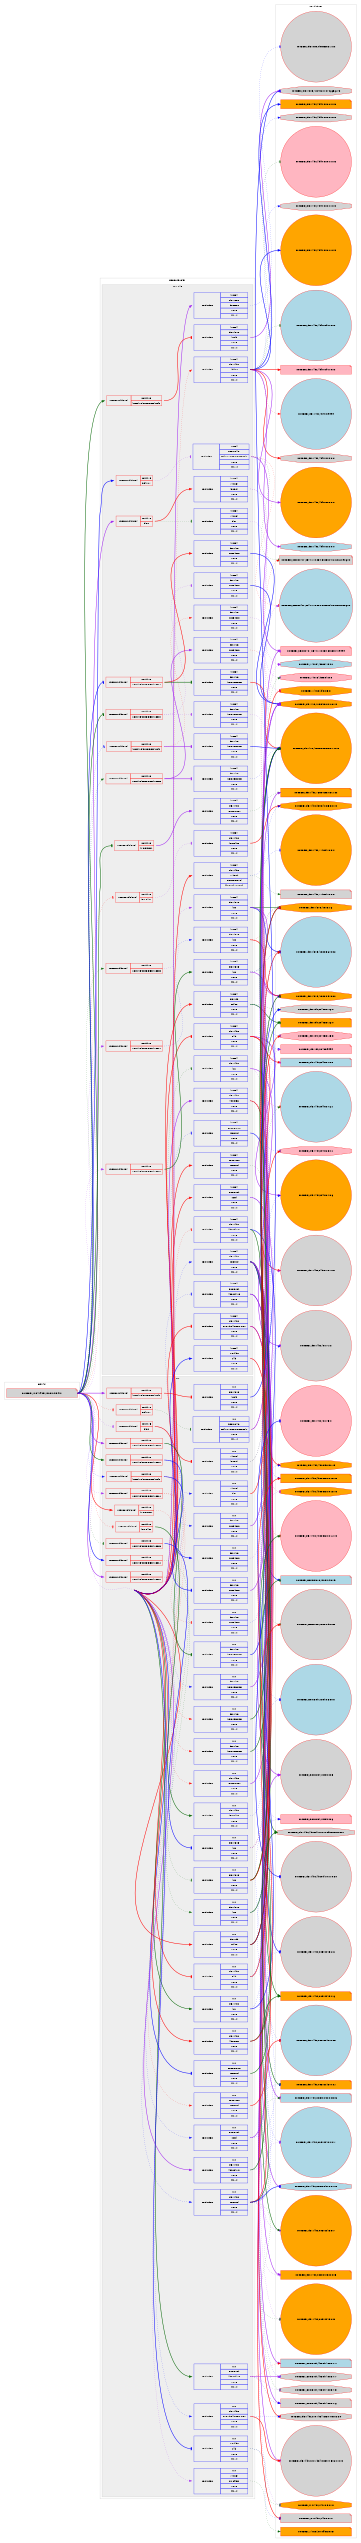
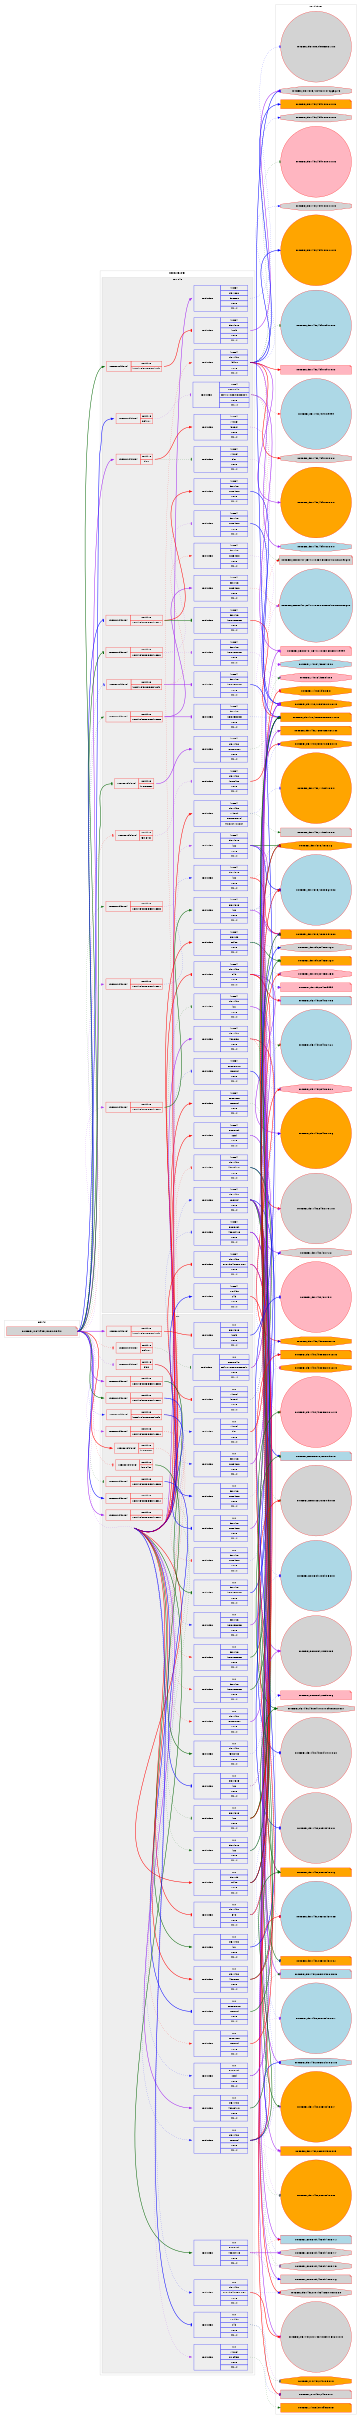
node "portage://dev-lua/lua-argparse-0.7.1-r1": shape circle -> note
node "portage://dev-lang/lua-5.1.5-r200": shape octagon -> note
node "portage://dev-libs/icu-74.2": shape circle -> octagon
